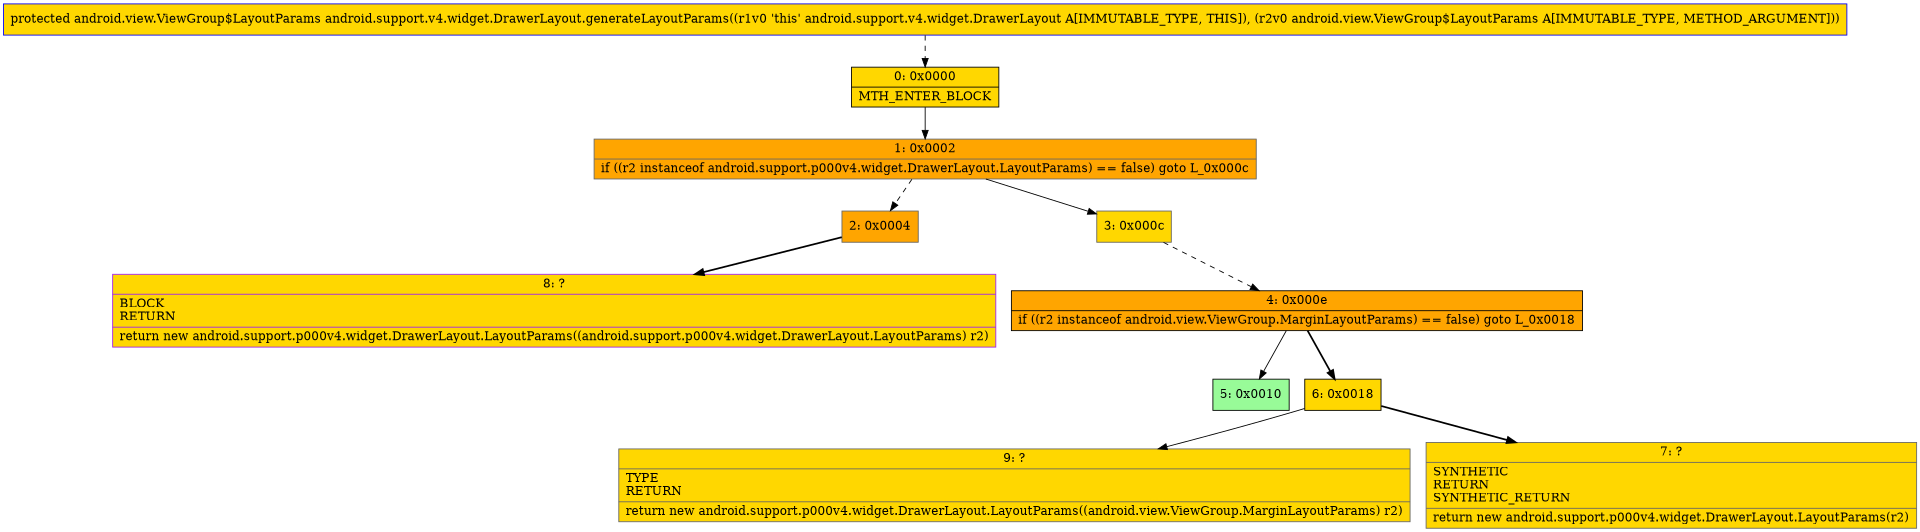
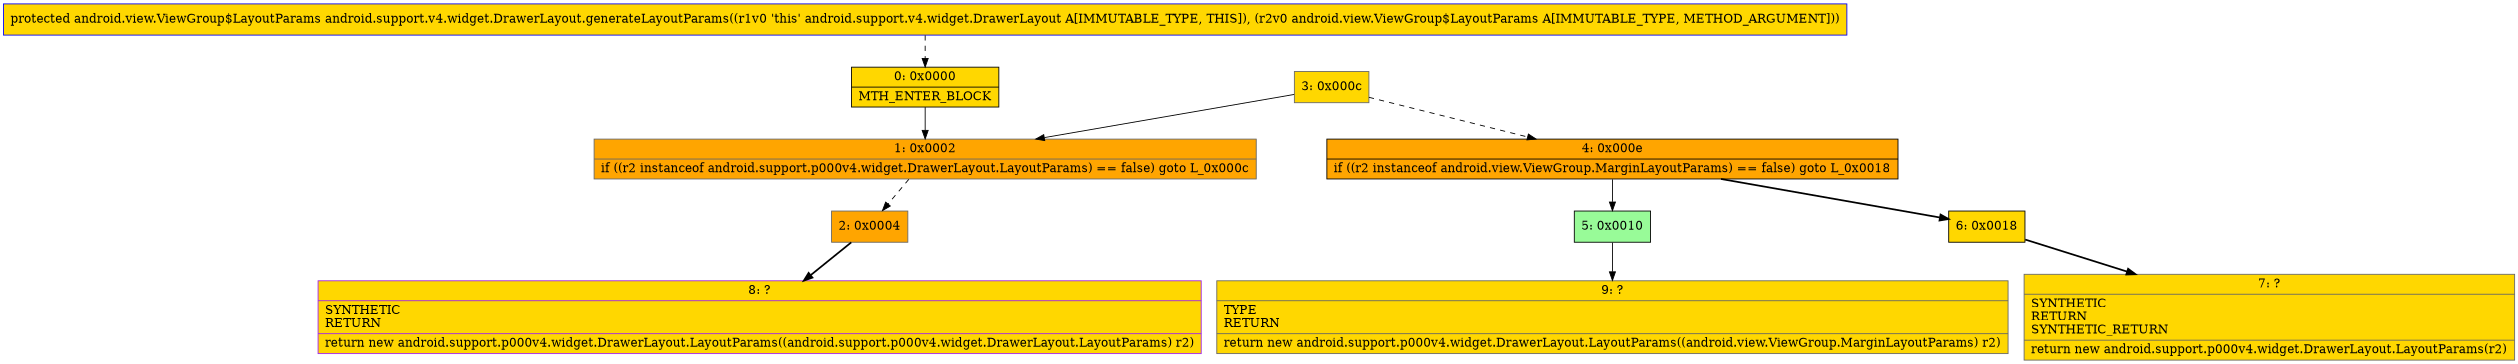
edge "1: 0x0002" -> "3: 0x000c": reversed
node "8: ?": text "BLOCK" -> "SYNTHETIC"
edge "6: 0x0018" -> "9: ?": now "5: 0x0010" -> "9: ?"
